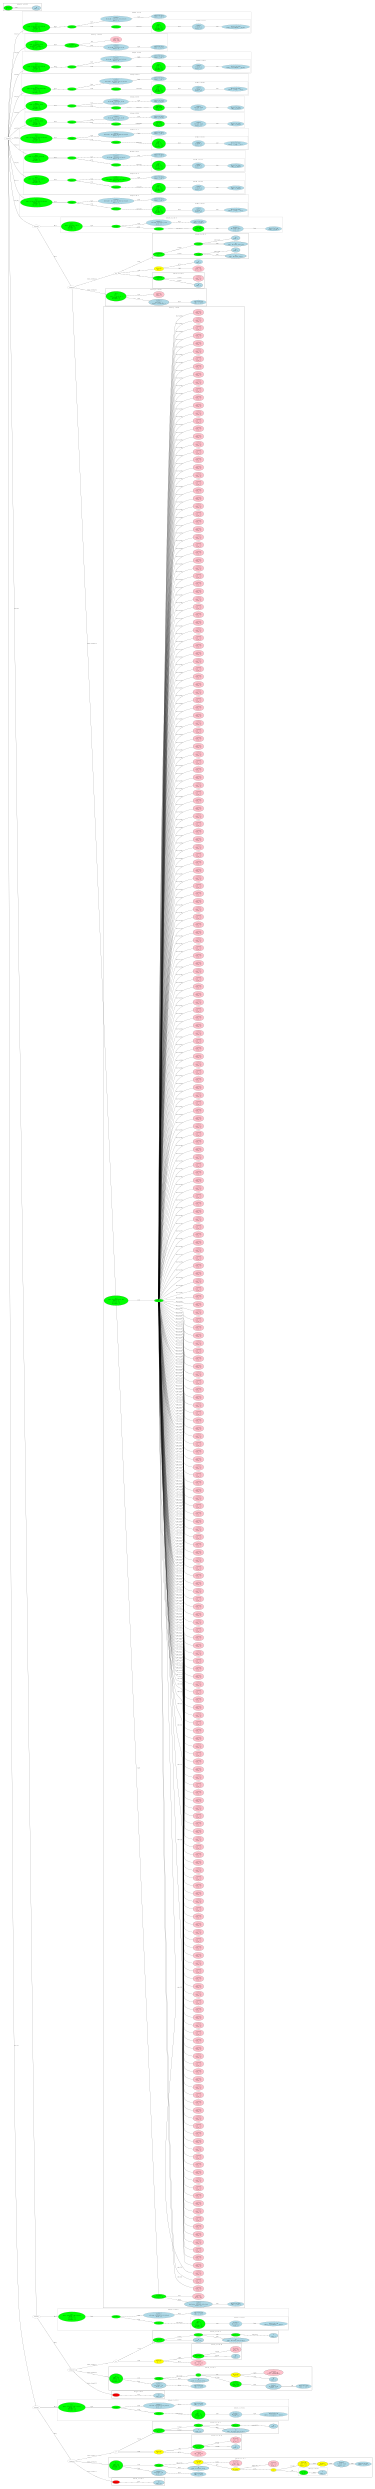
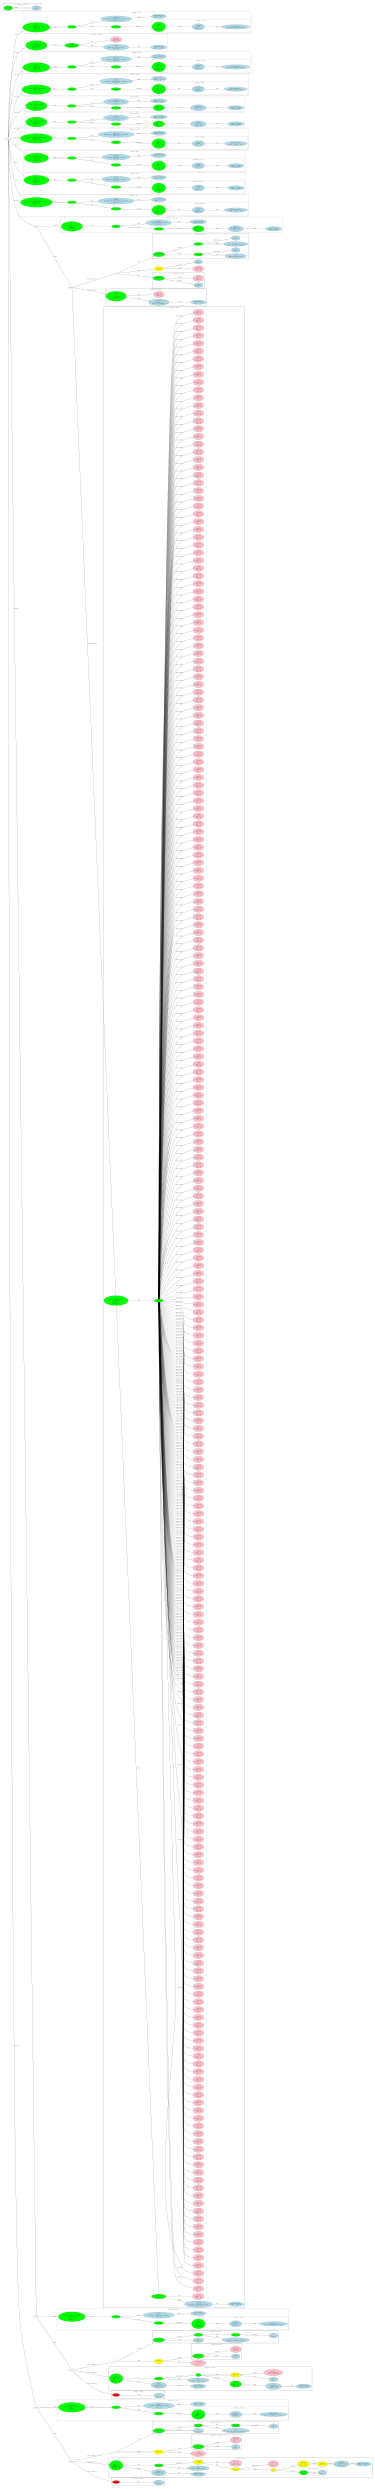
node "TypeDecl declname: bitcount_bit_count quals: []": fillcolor green -> lightblue
